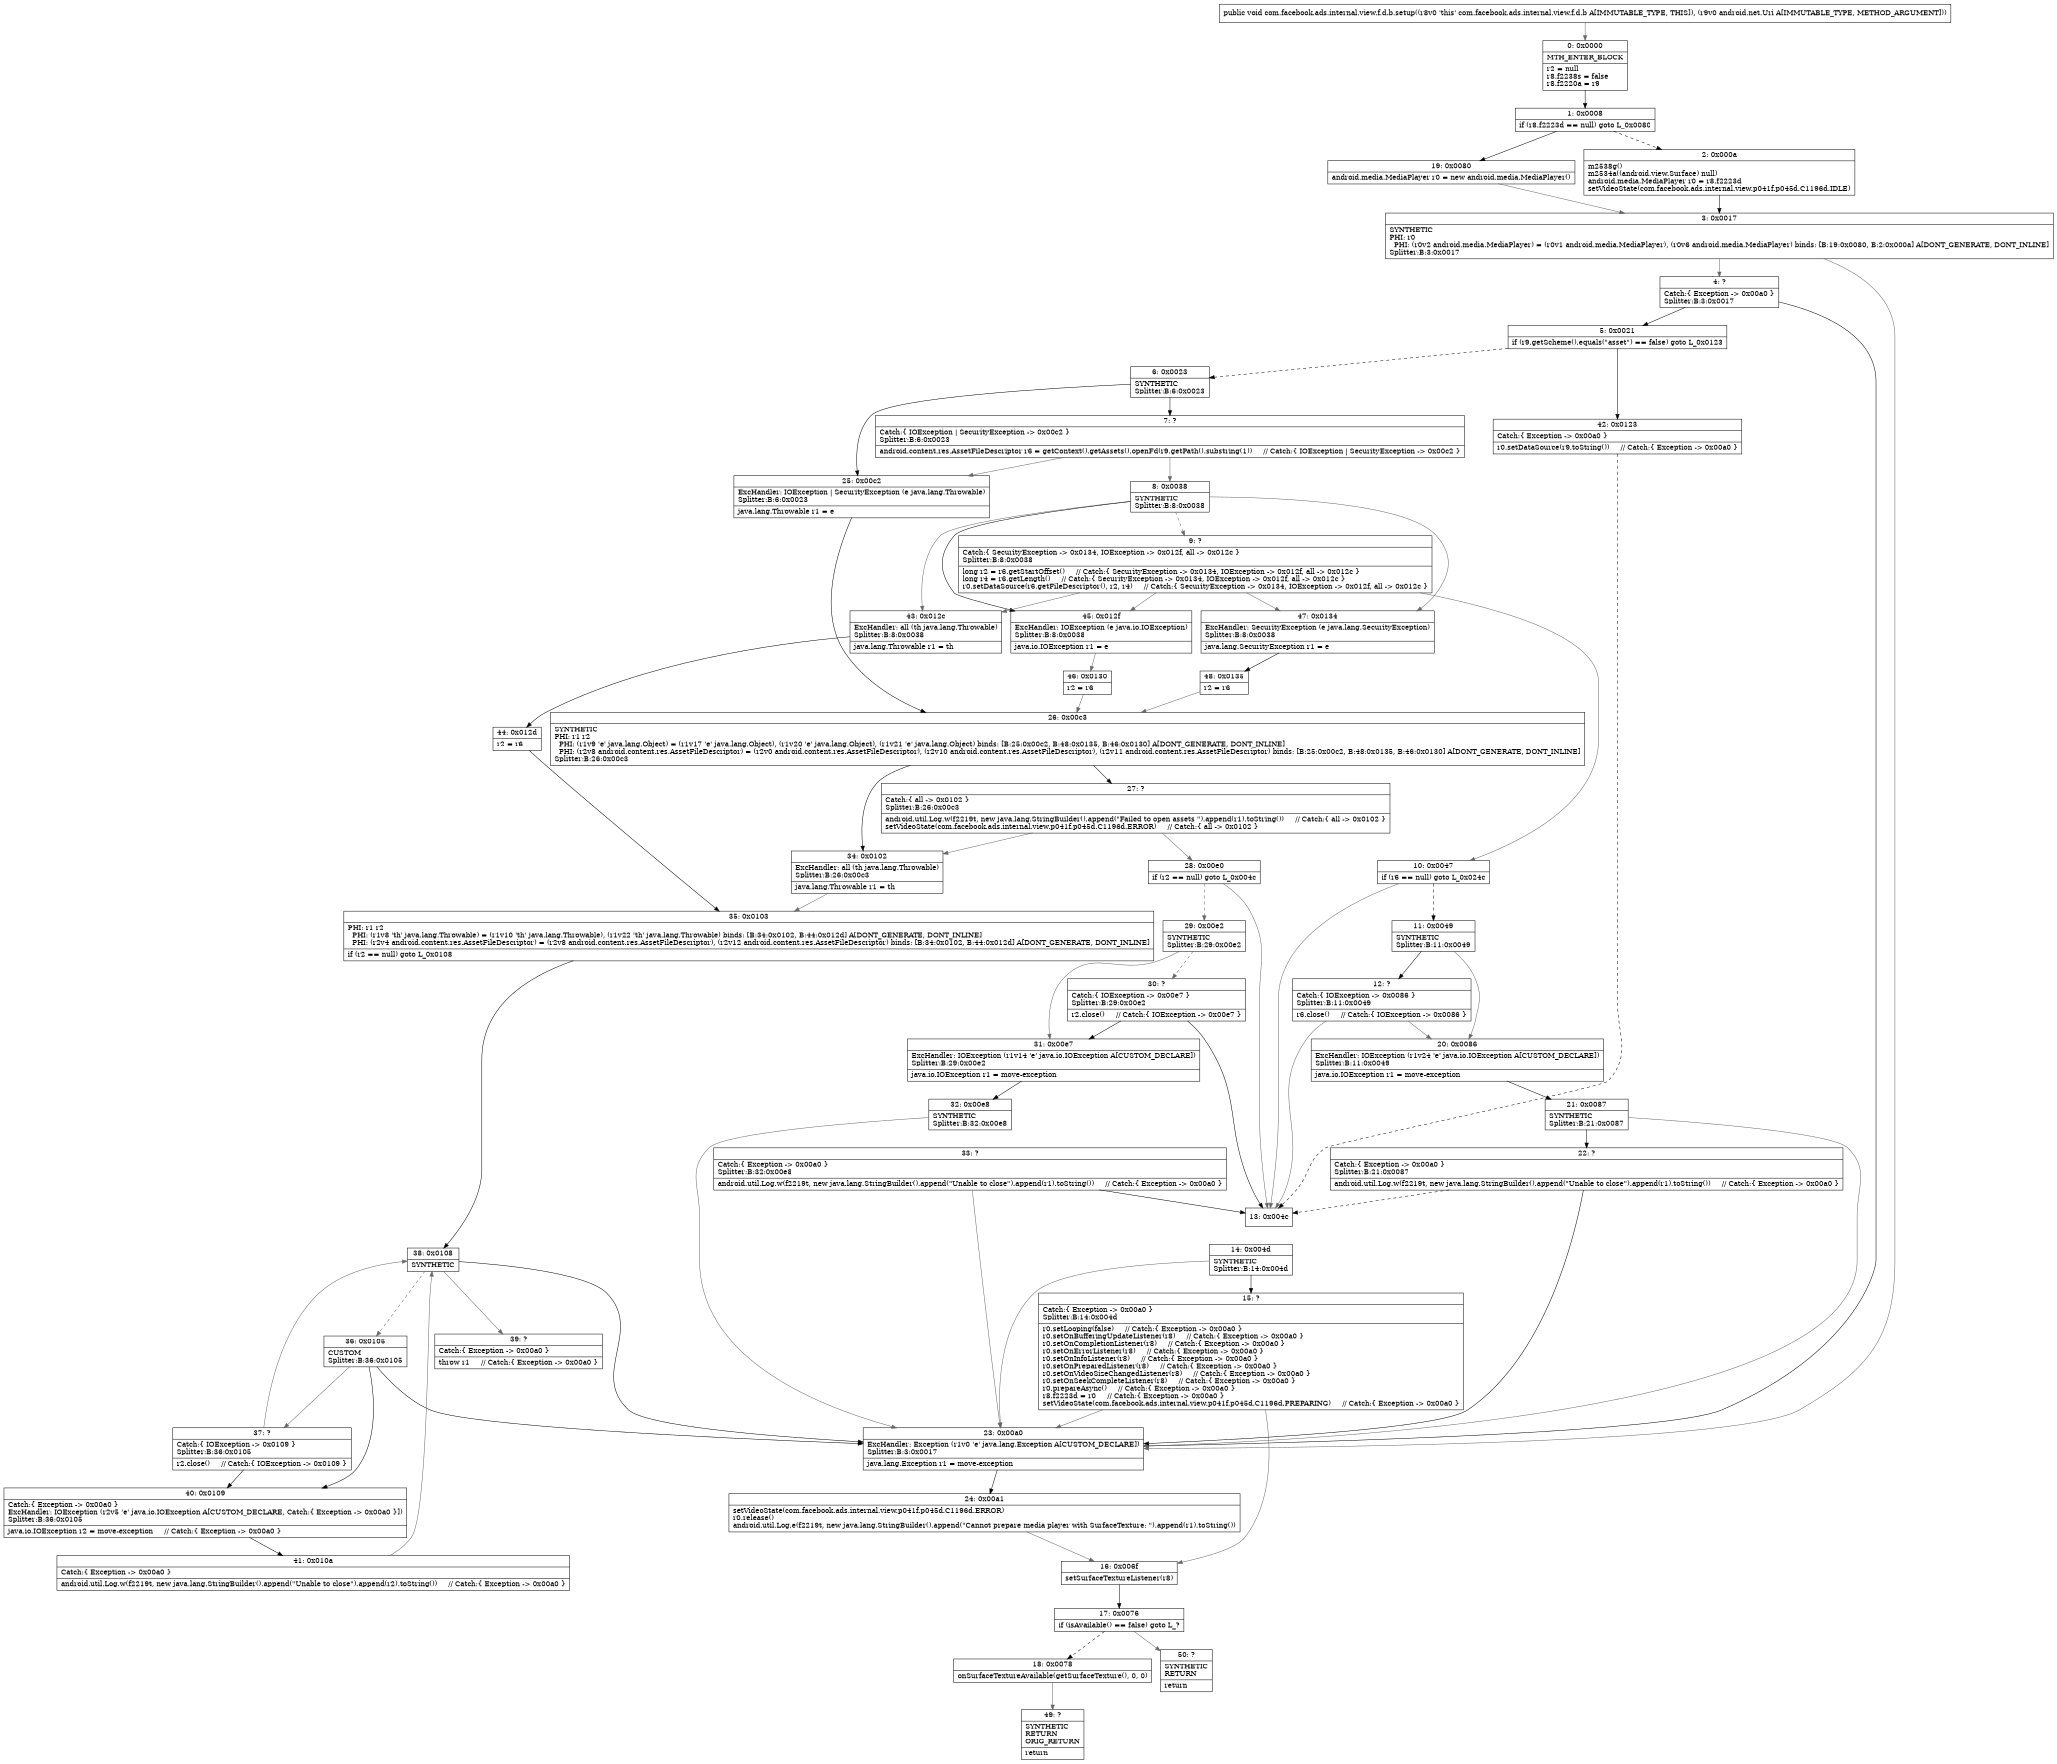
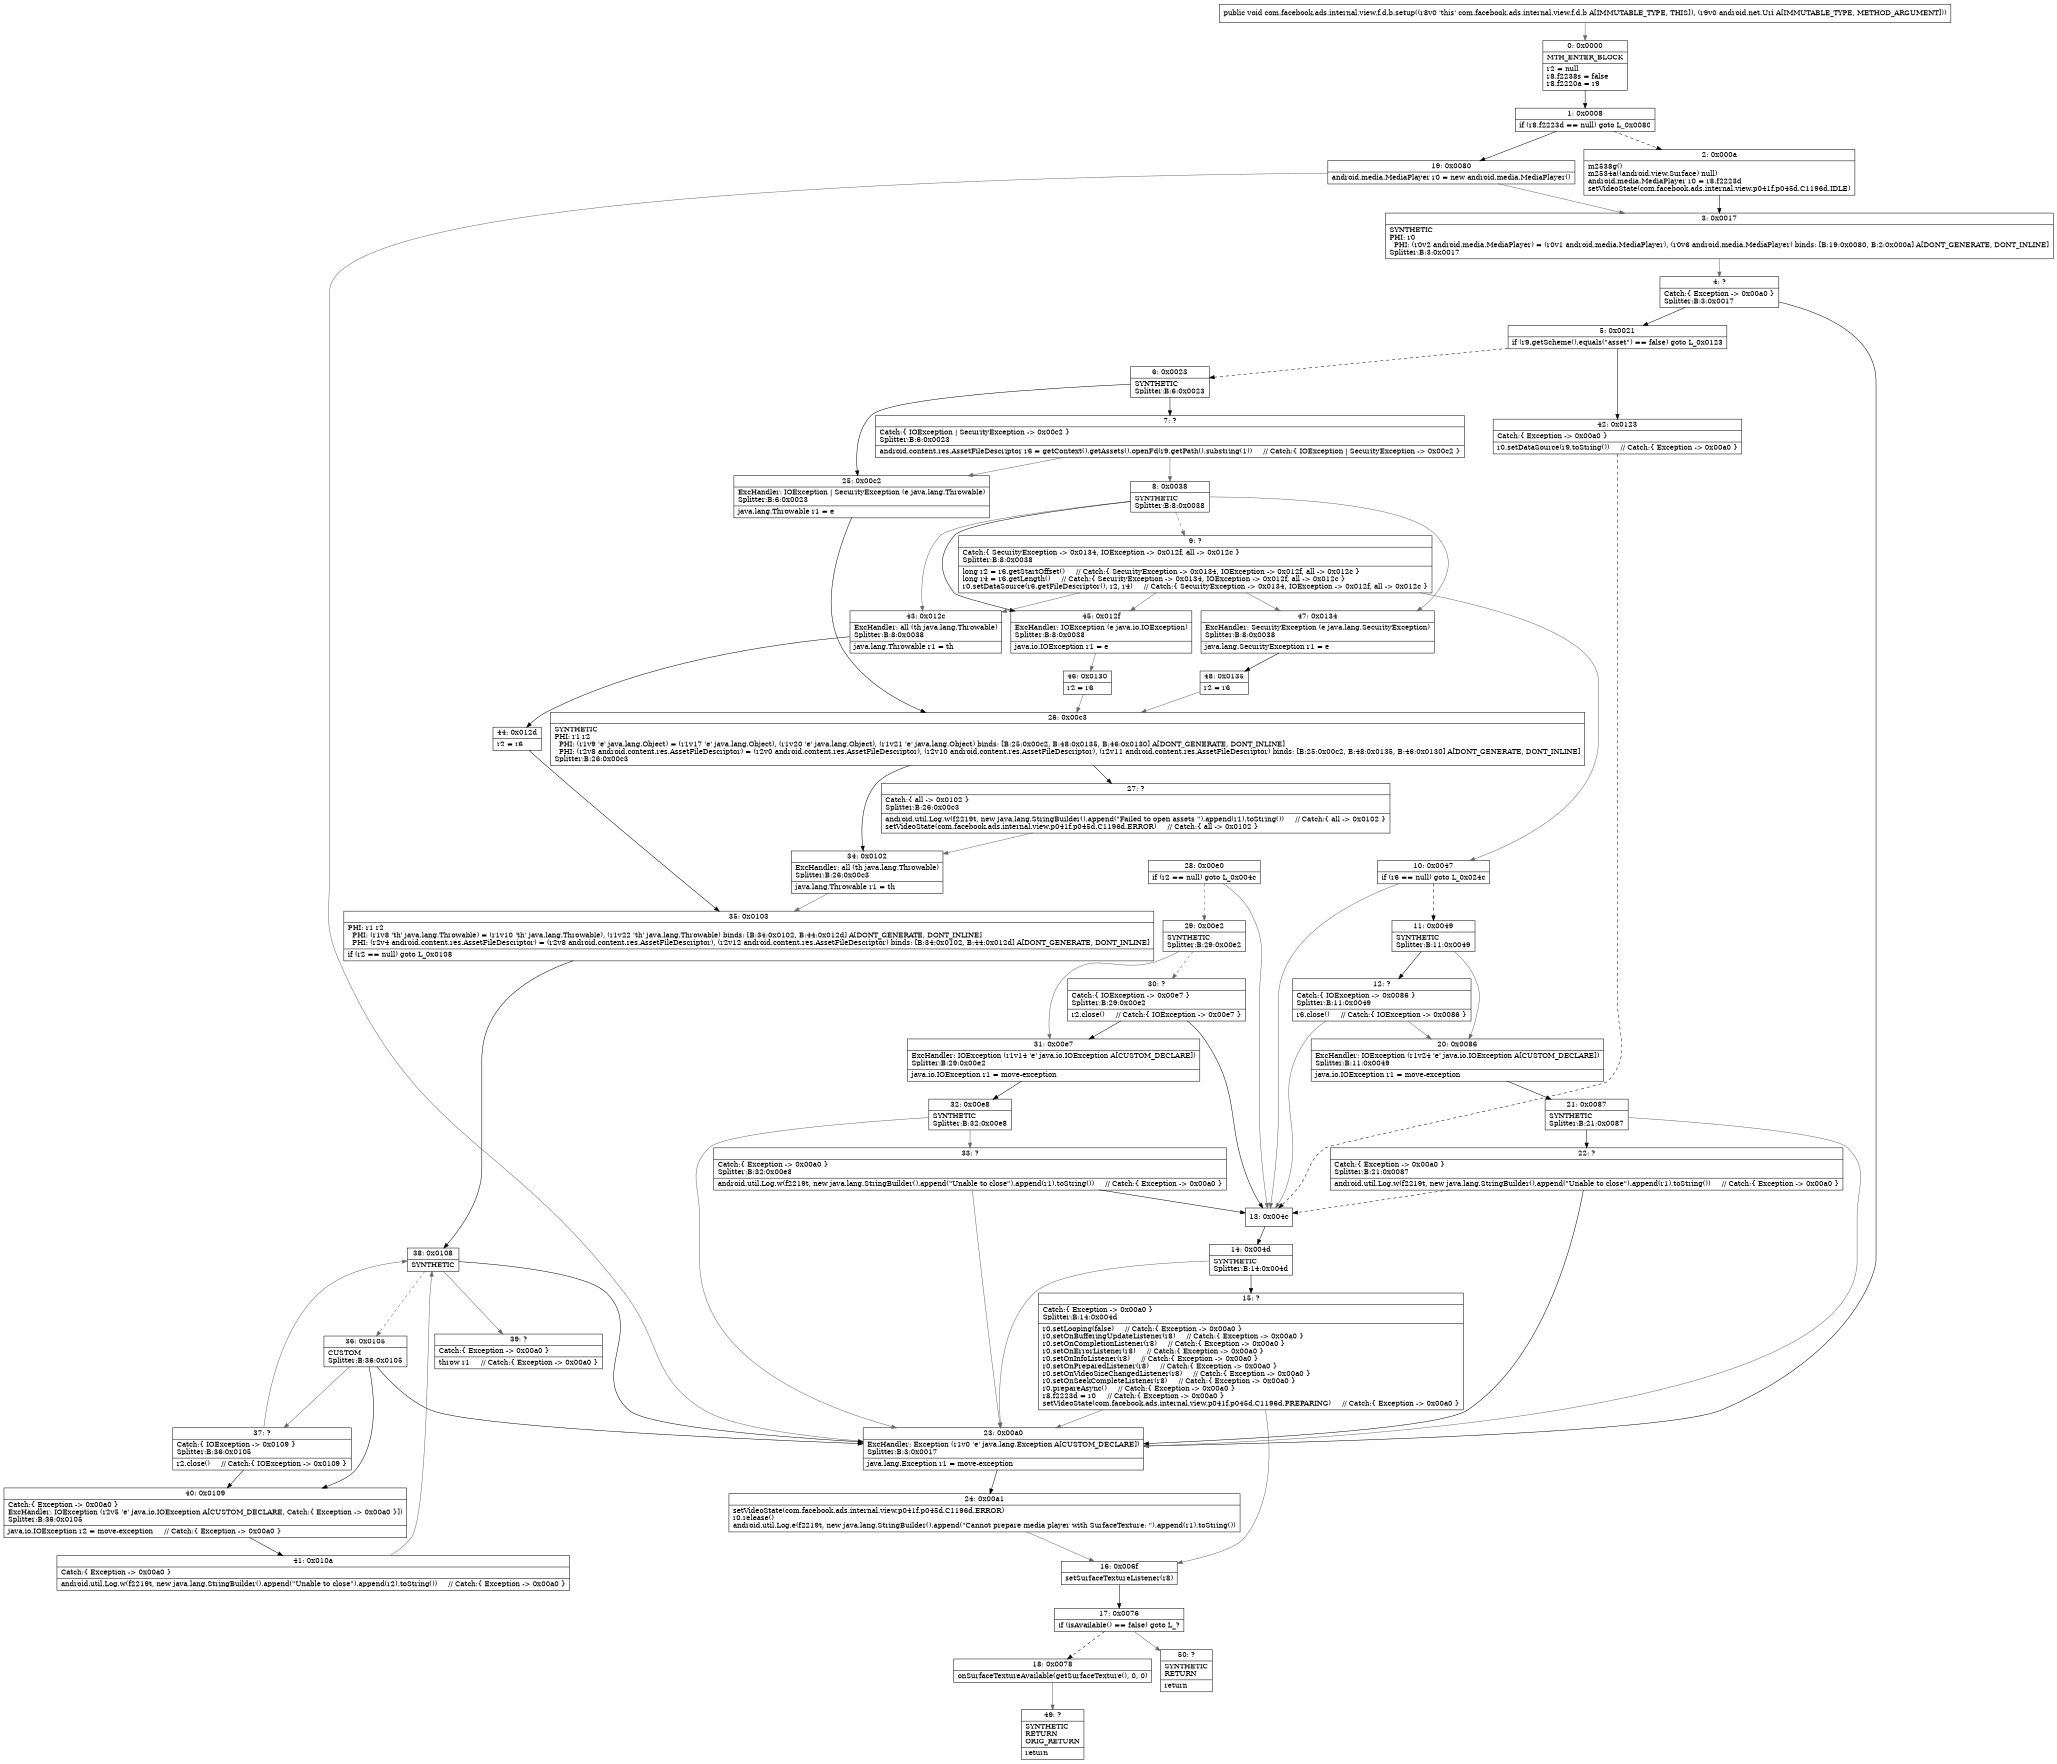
edge "27: ?" -> "28: 0x00e0": removed
edge "32: 0x00e8" -> "33: ?": added
edge "3: 0x0017" -> "23: 0x00a0": now "19: 0x0080" -> "23: 0x00a0"
edge "13: 0x004c" -> "14: 0x004d": added
